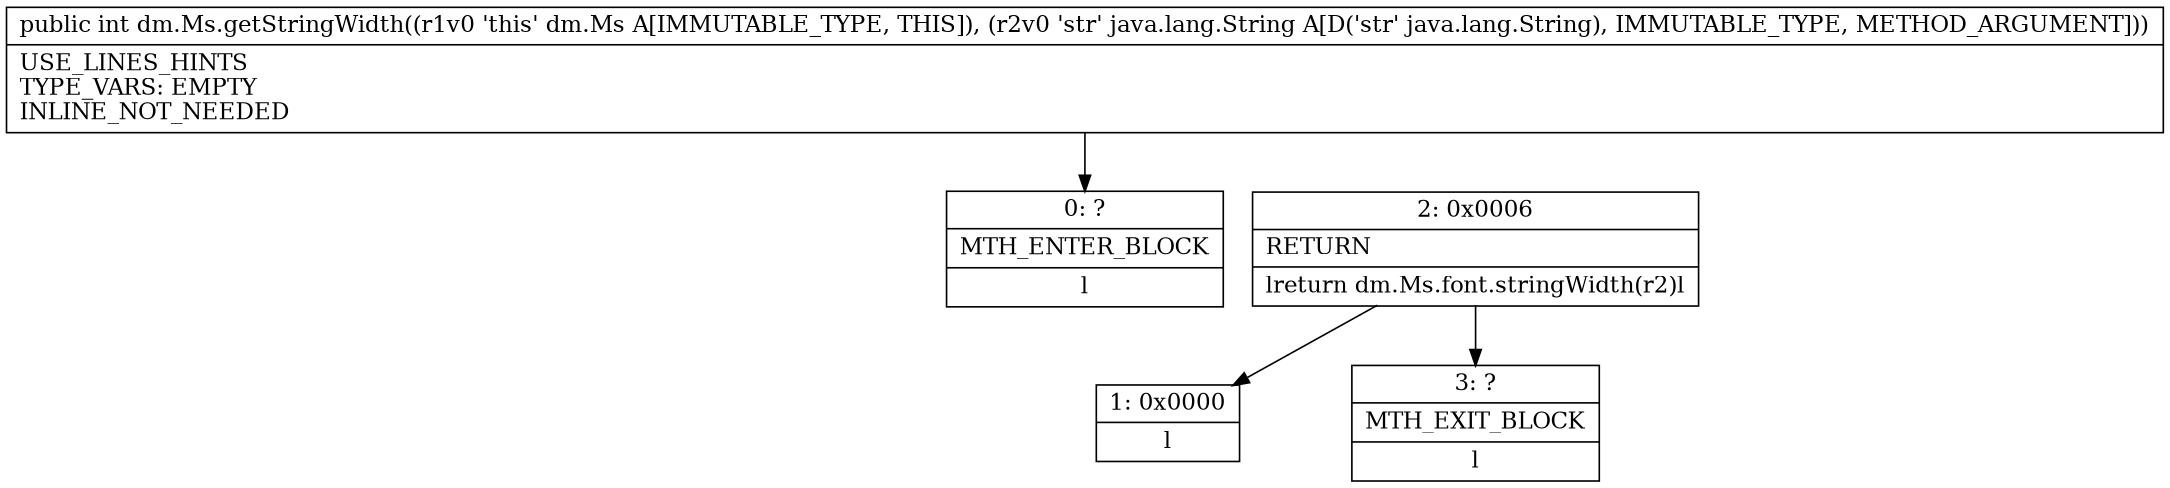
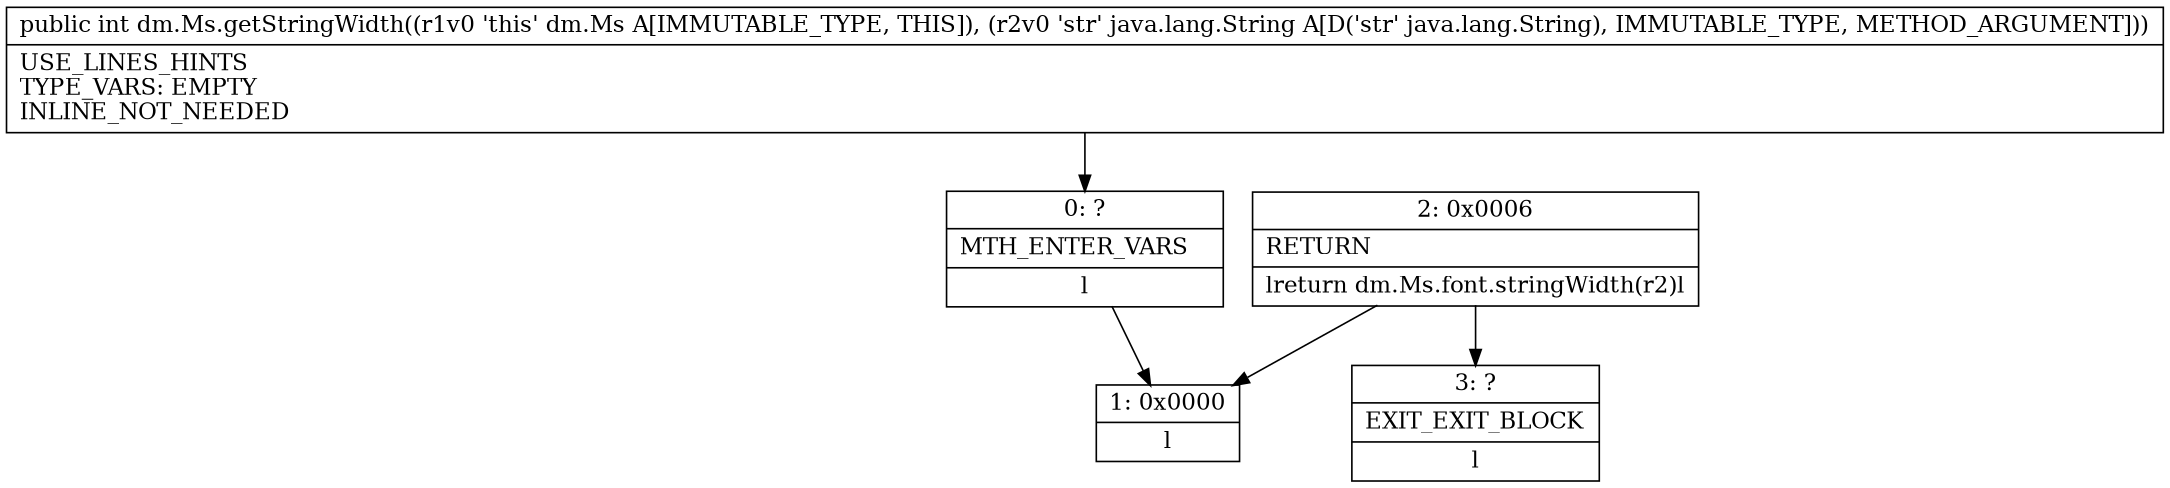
node "0: ?": text "MTH_ENTER_BLOCK" -> "MTH_ENTER_VARS"
edge "0: ?" -> "1: 0x0000": added
node "3: ?": text "MTH_EXIT_BLOCK" -> "EXIT_EXIT_BLOCK"
